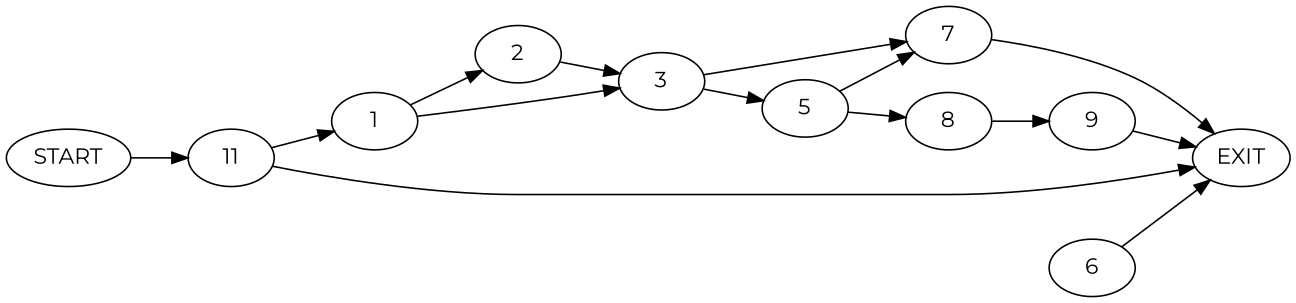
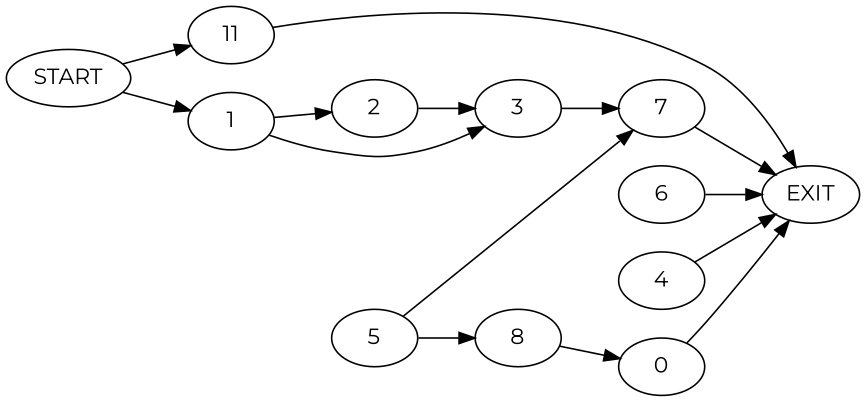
edge "3" -> "5": removed
node "9": label "9" -> "0"
edge "11" -> "1": now "START" -> "1"
node "4": added
